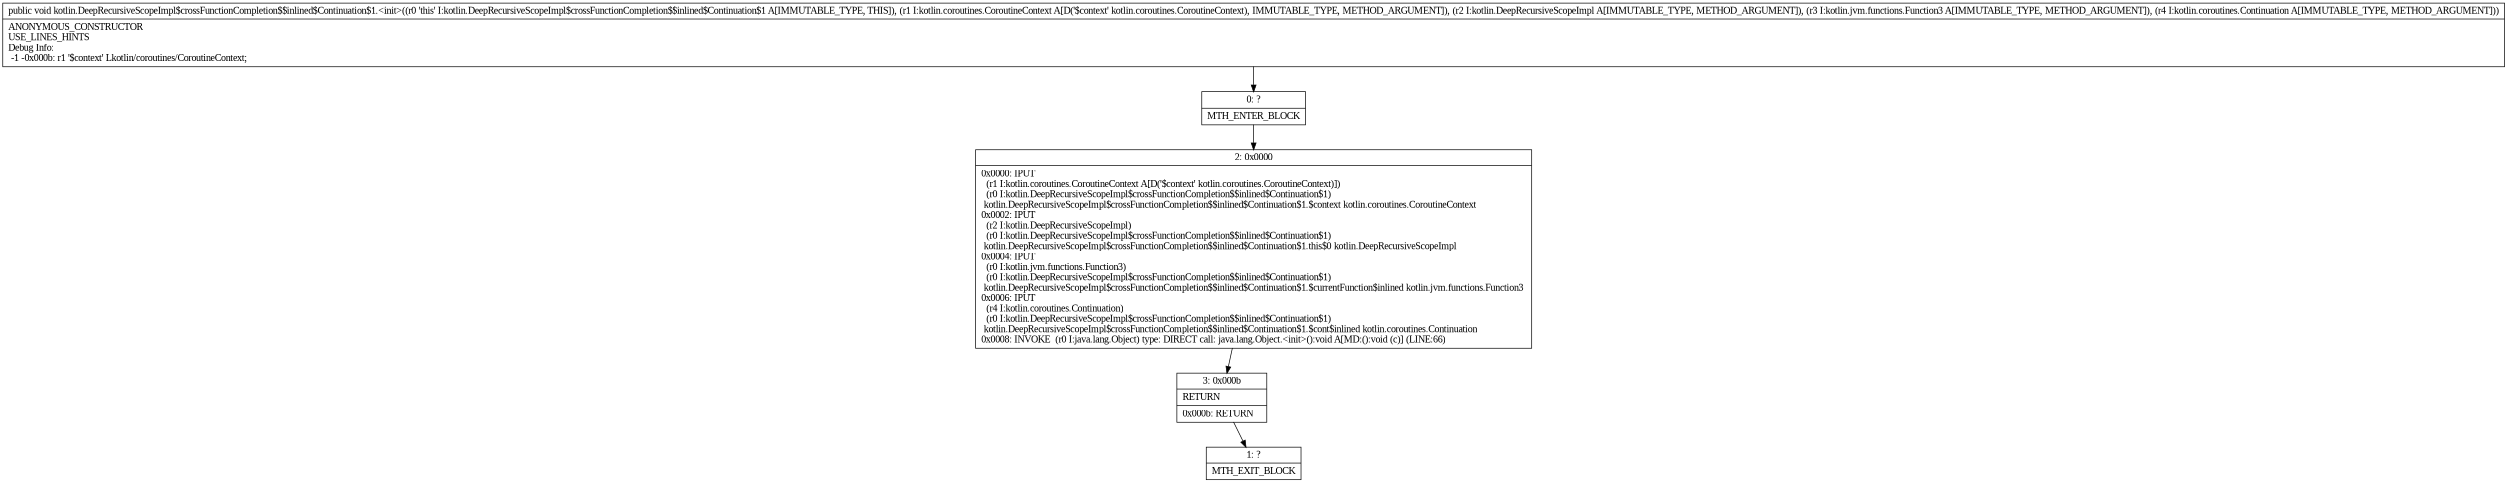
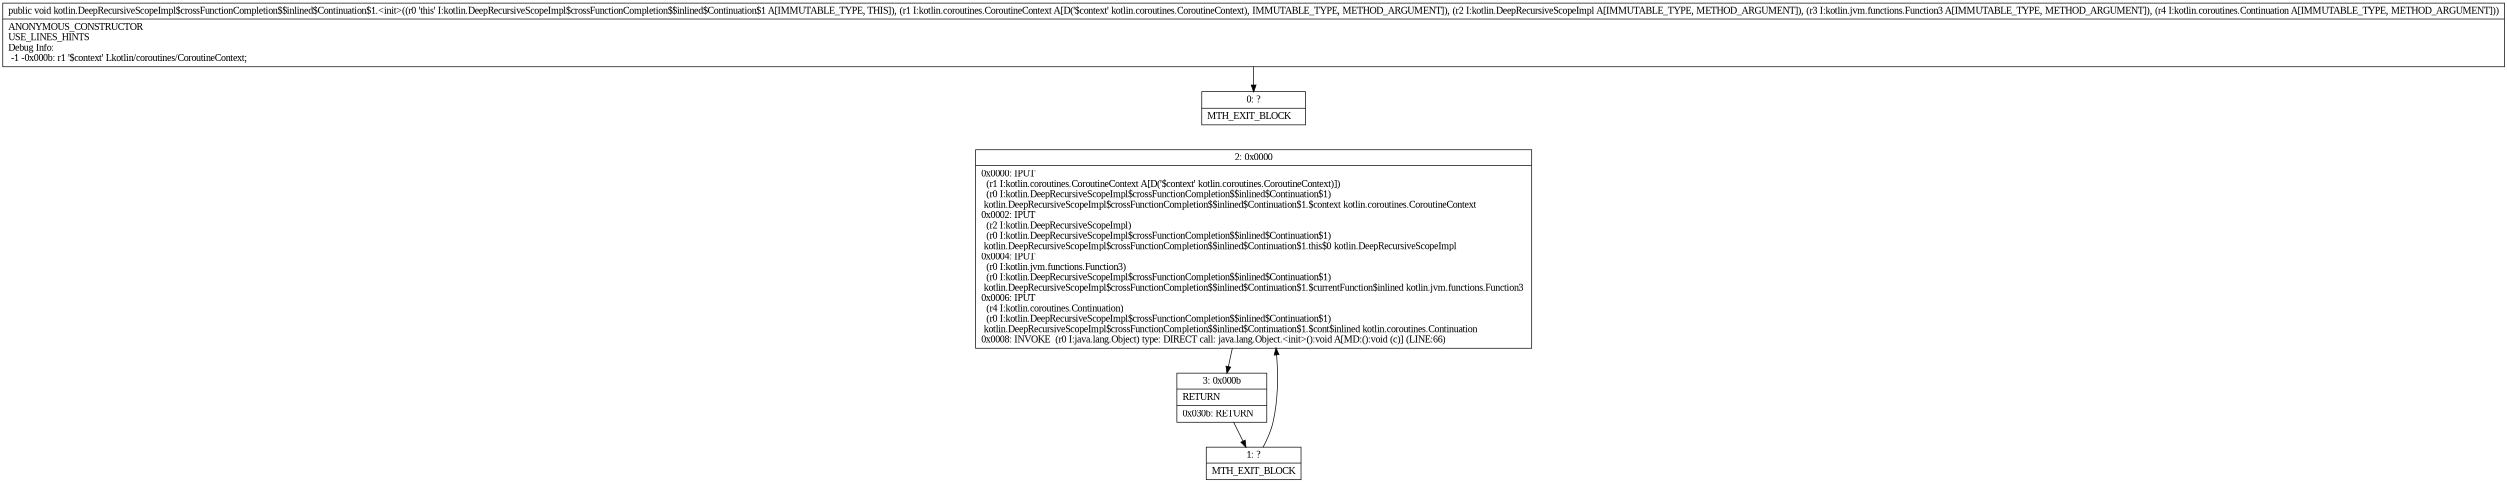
node "0: ?": text "MTH_ENTER_BLOCK" -> "MTH_EXIT_BLOCK"
edge "0: ?" -> "2: 0x0000": now "1: ?" -> "2: 0x0000"
node "3: 0x000b": text "0x000b: RETURN" -> "0x030b: RETURN"
